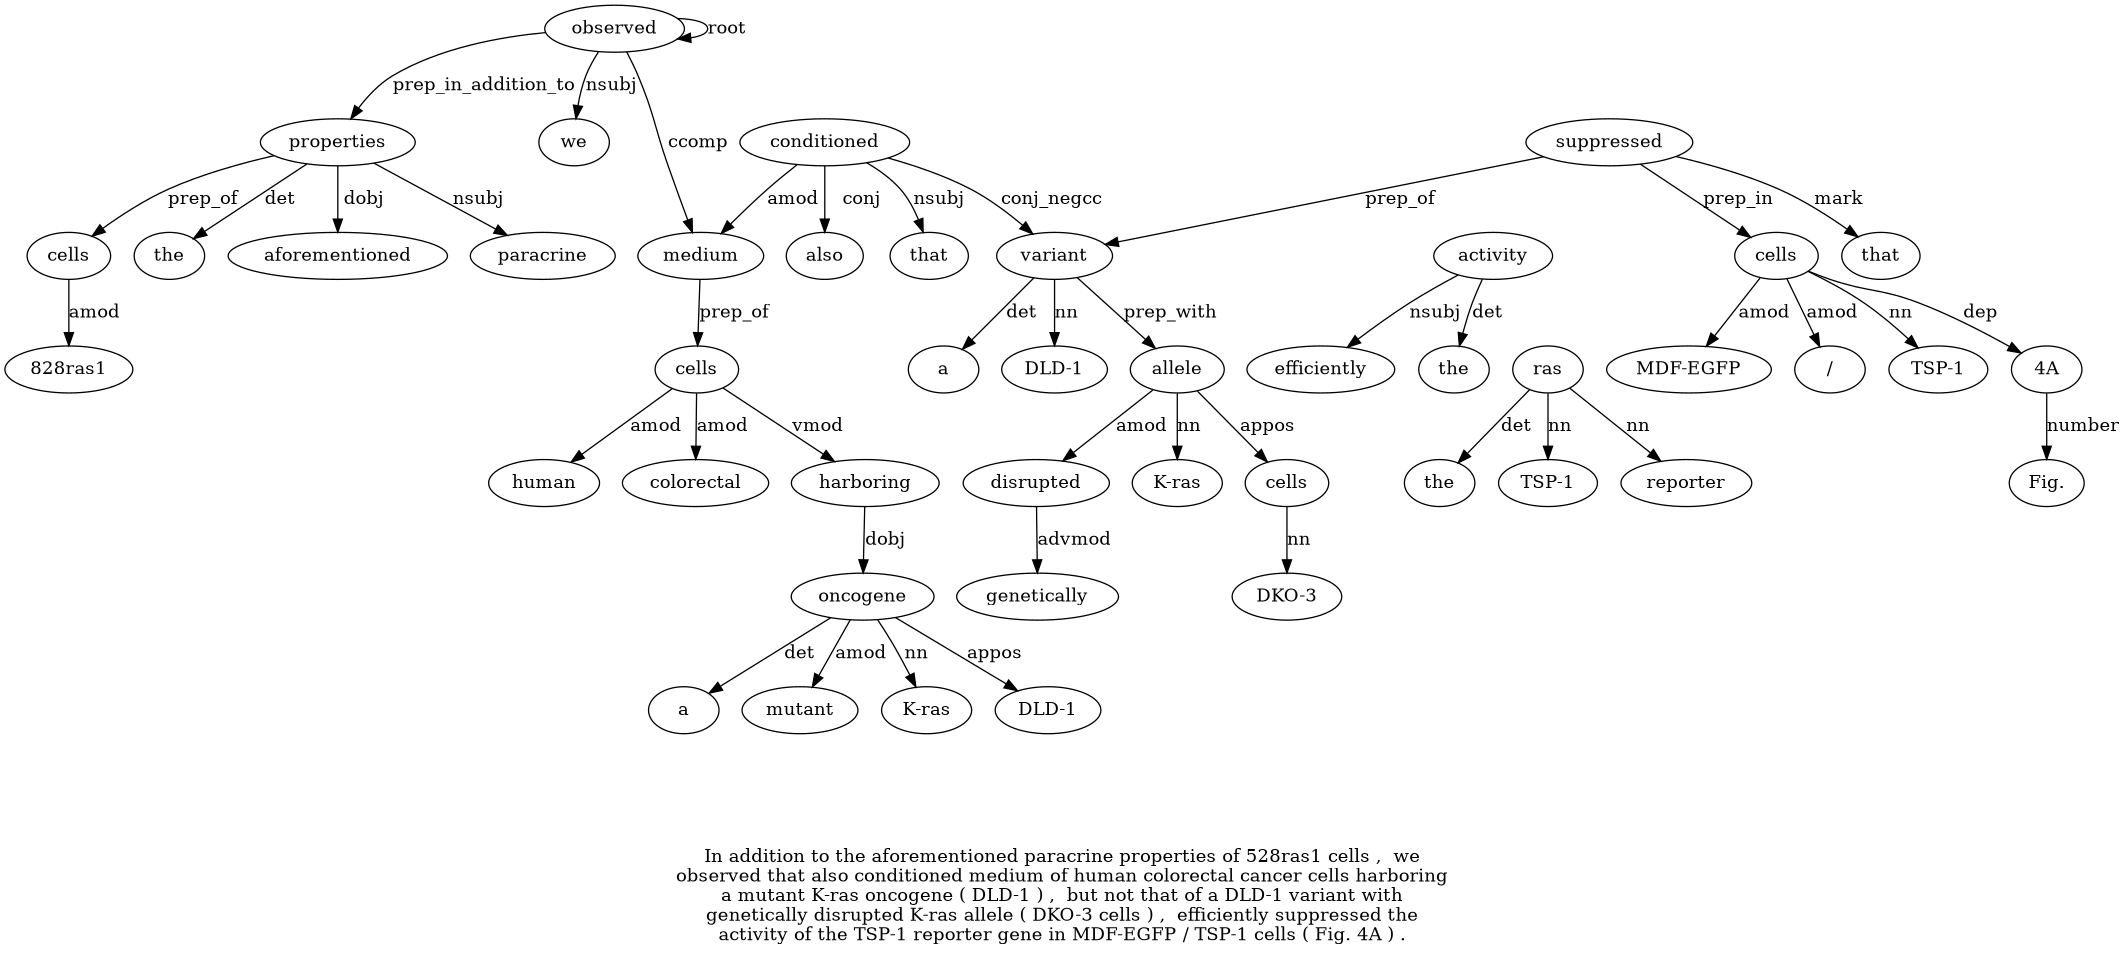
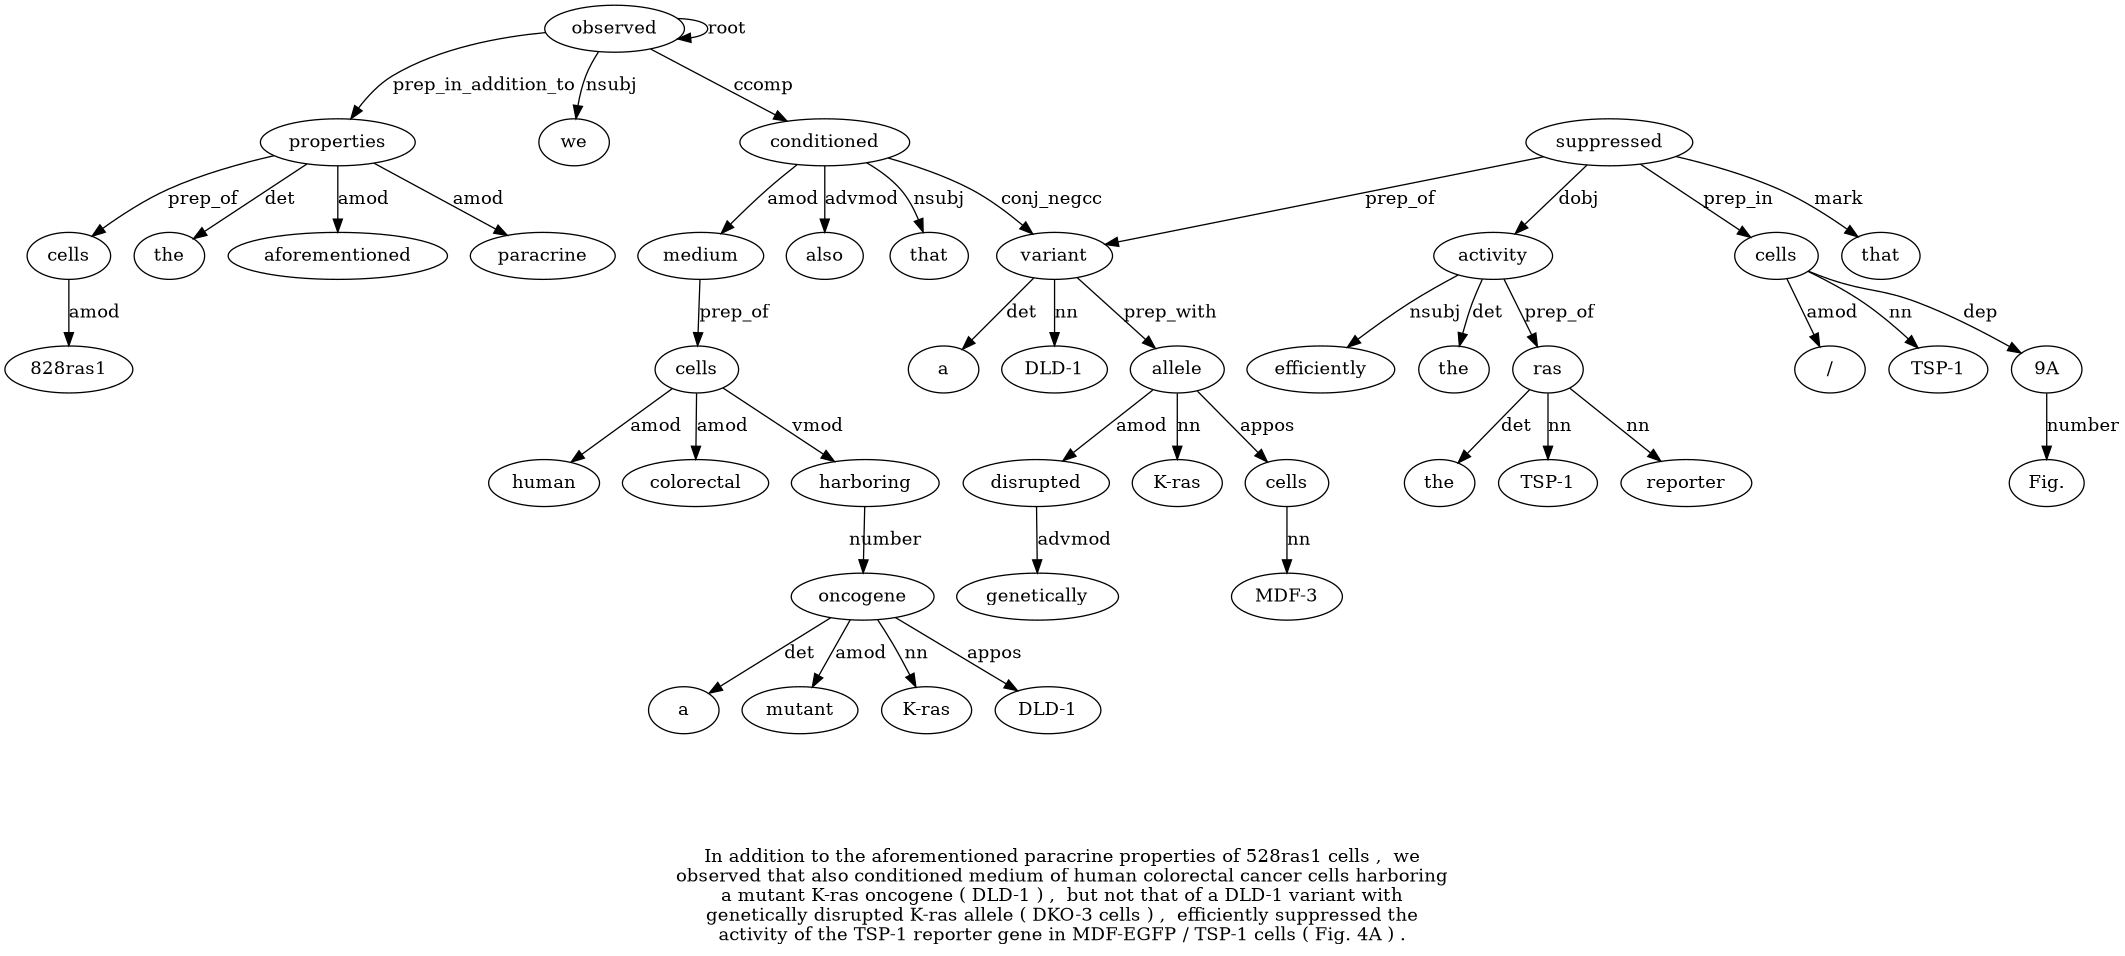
edge "observed" -> "medium": now "observed" -> "conditioned"
edge "suppressed" -> "activity": added, label "dobj"
edge "properties" -> "aforementioned": label "dobj" -> "amod"
edge "properties" -> "paracrine": label "nsubj" -> "amod"
edge "conditioned" -> "also": label "conj" -> "advmod"
edge "activity" -> "ras": added, label "prep_of"
node "MDF-EGFP": removed
node "4A": label "4A" -> "9A"
edge "harboring" -> "oncogene": label "dobj" -> "number"
node "DKO-3": label "DKO-3" -> "MDF-3"
